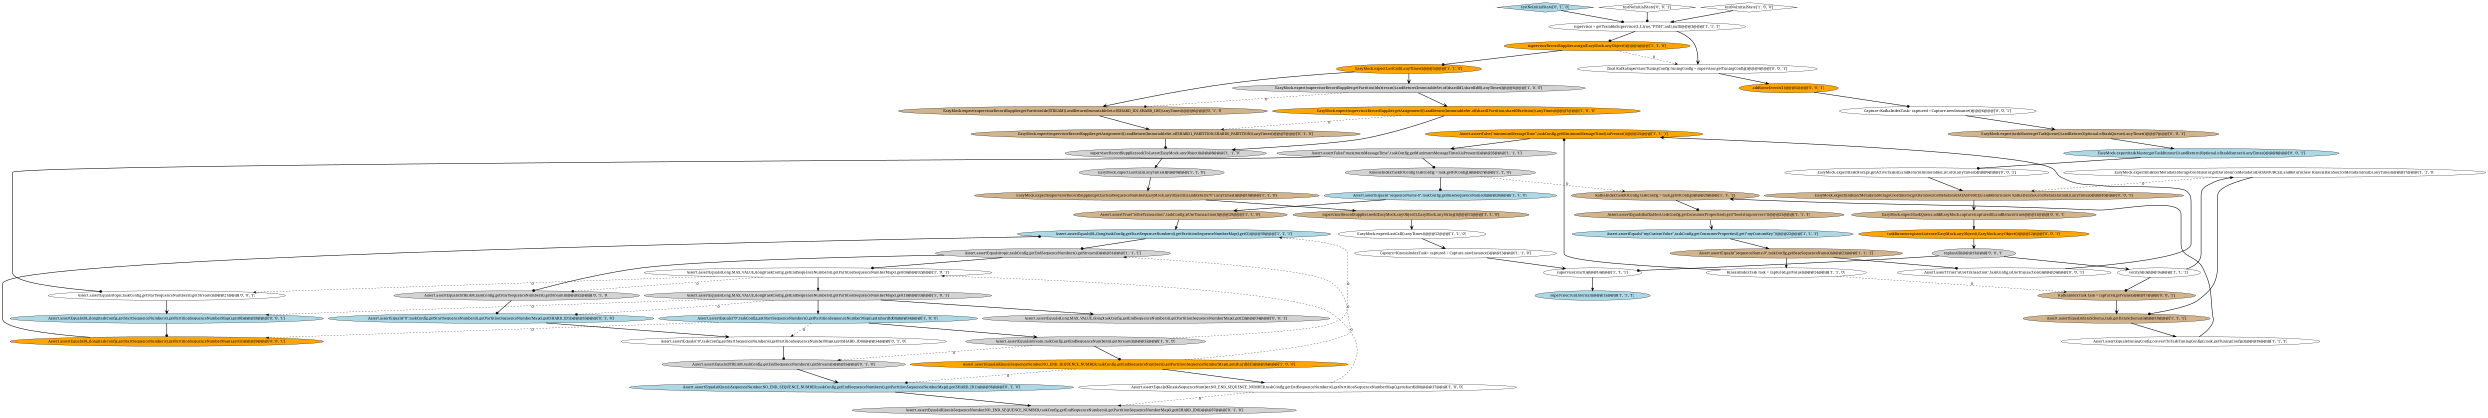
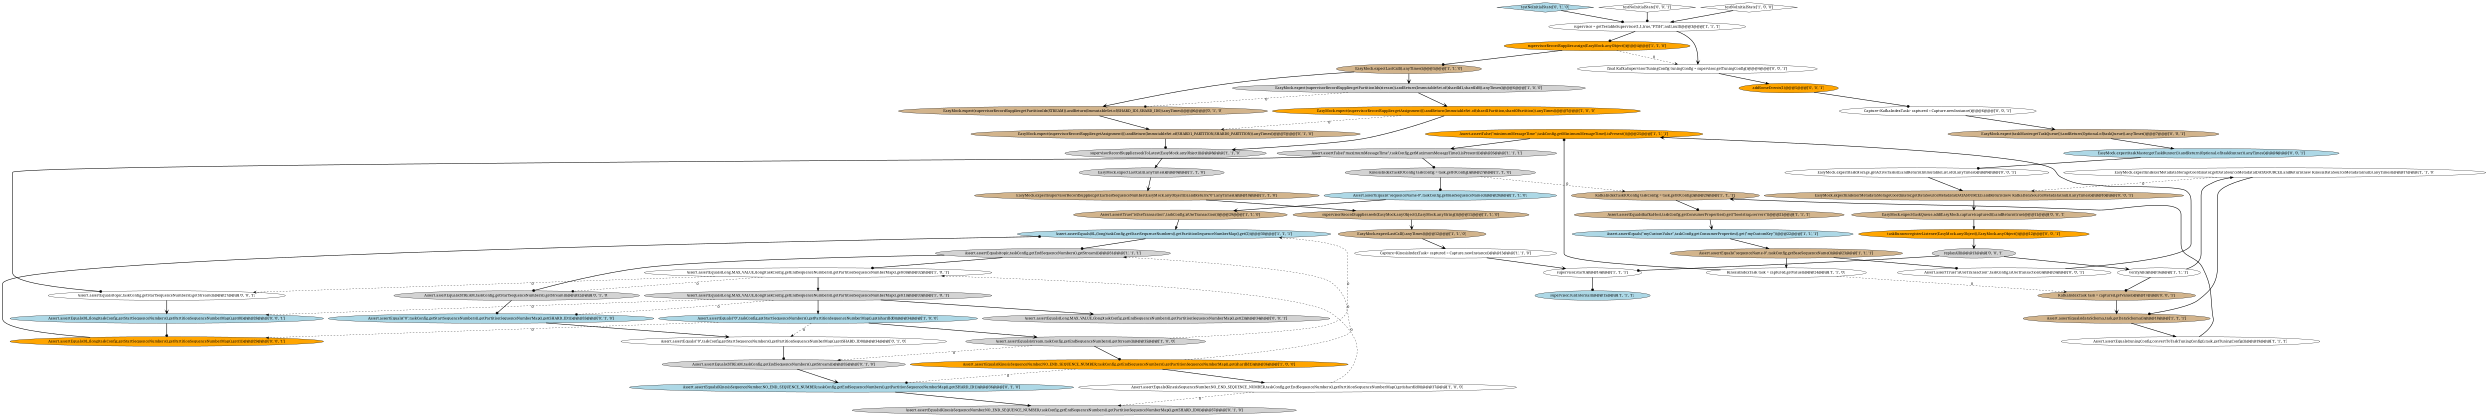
node "EasyMock.expectLastCall().anyTimes()@@@5@@@['1', '1', '0']": fillcolor orange -> tan
node "EasyMock.expectLastCall().anyTimes()@@@12@@@['1', '1', '0']": fillcolor white -> tan
edge "supervisor.start()@@@14@@@['1', '1', '1']" -> "supervisor.runInternal()@@@15@@@['1', '1', '1']": arrowhead normal -> dot
